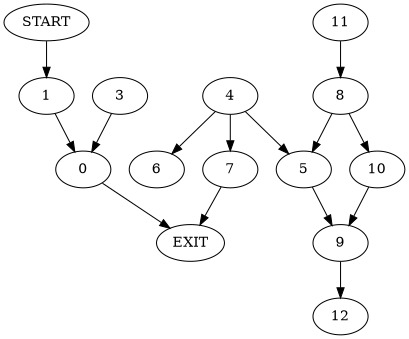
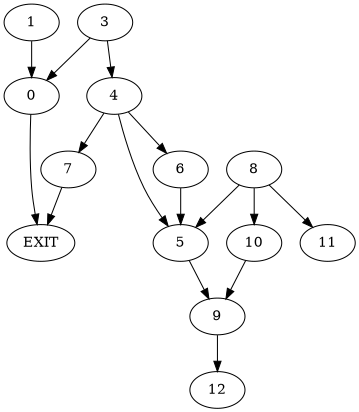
node "START": removed
edge "3" -> "4": added
edge "11" -> "8": reversed
edge "6" -> "5": added
